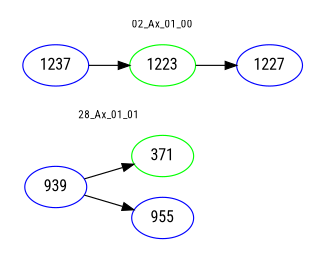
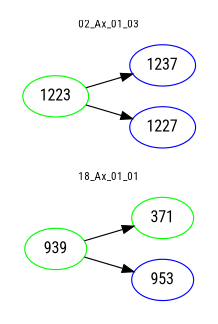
cluster "02_Ax_01_00": label "02_Ax_01_00" -> "02_Ax_01_03"
edge "1237" -> "1223": reversed
cluster "28_Ax_01_01": label "28_Ax_01_01" -> "18_Ax_01_01"
node "939": color blue -> green
node "955": label "955" -> "953"
